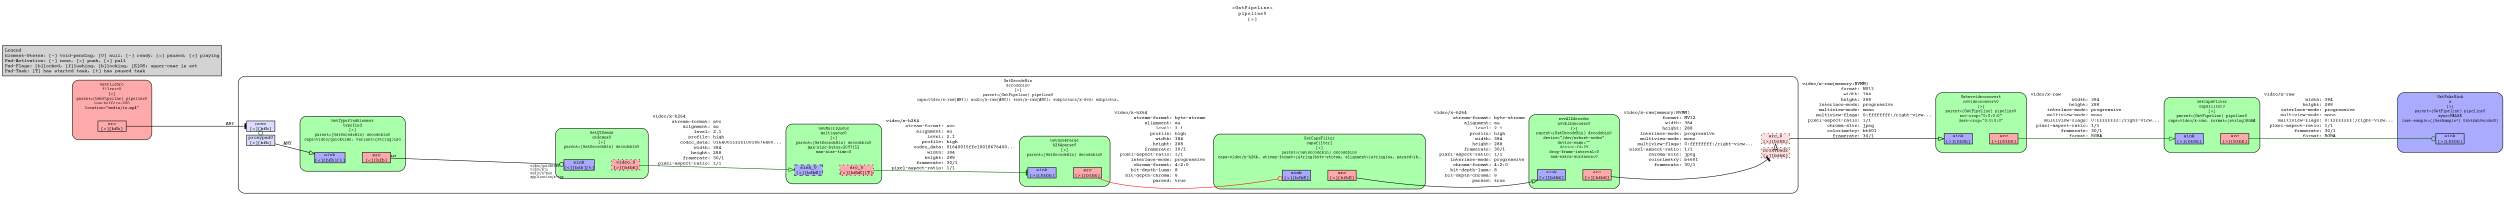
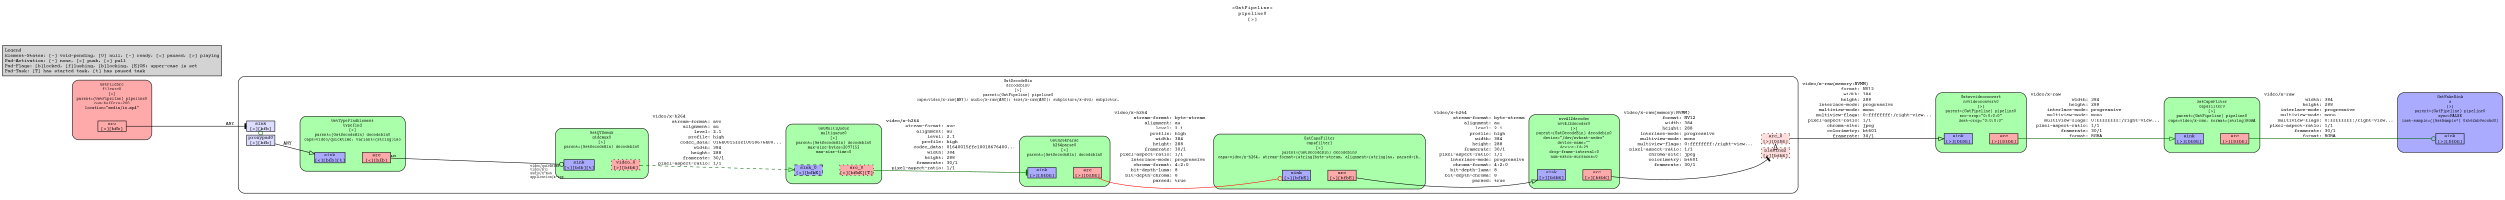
node "none [<][bfb]": label "none [<][bfb]" -> "sink [<][bfb]"
node "proxypad2 [>][bfbE]": label "proxypad2 [>][bfbE]" -> "playing2 [>][bfbE]"
edge "video_0 [>][bfbE]" -> "sink_0 [>][bfbE]": style solid -> dashed
